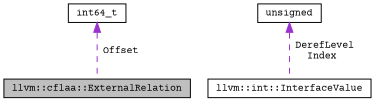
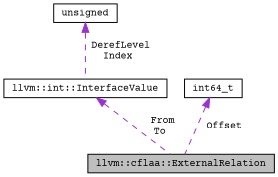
edge "llvm::cflaa::ExternalRelation" -> "llvm::int::InterfaceValue": added, label "From To"
